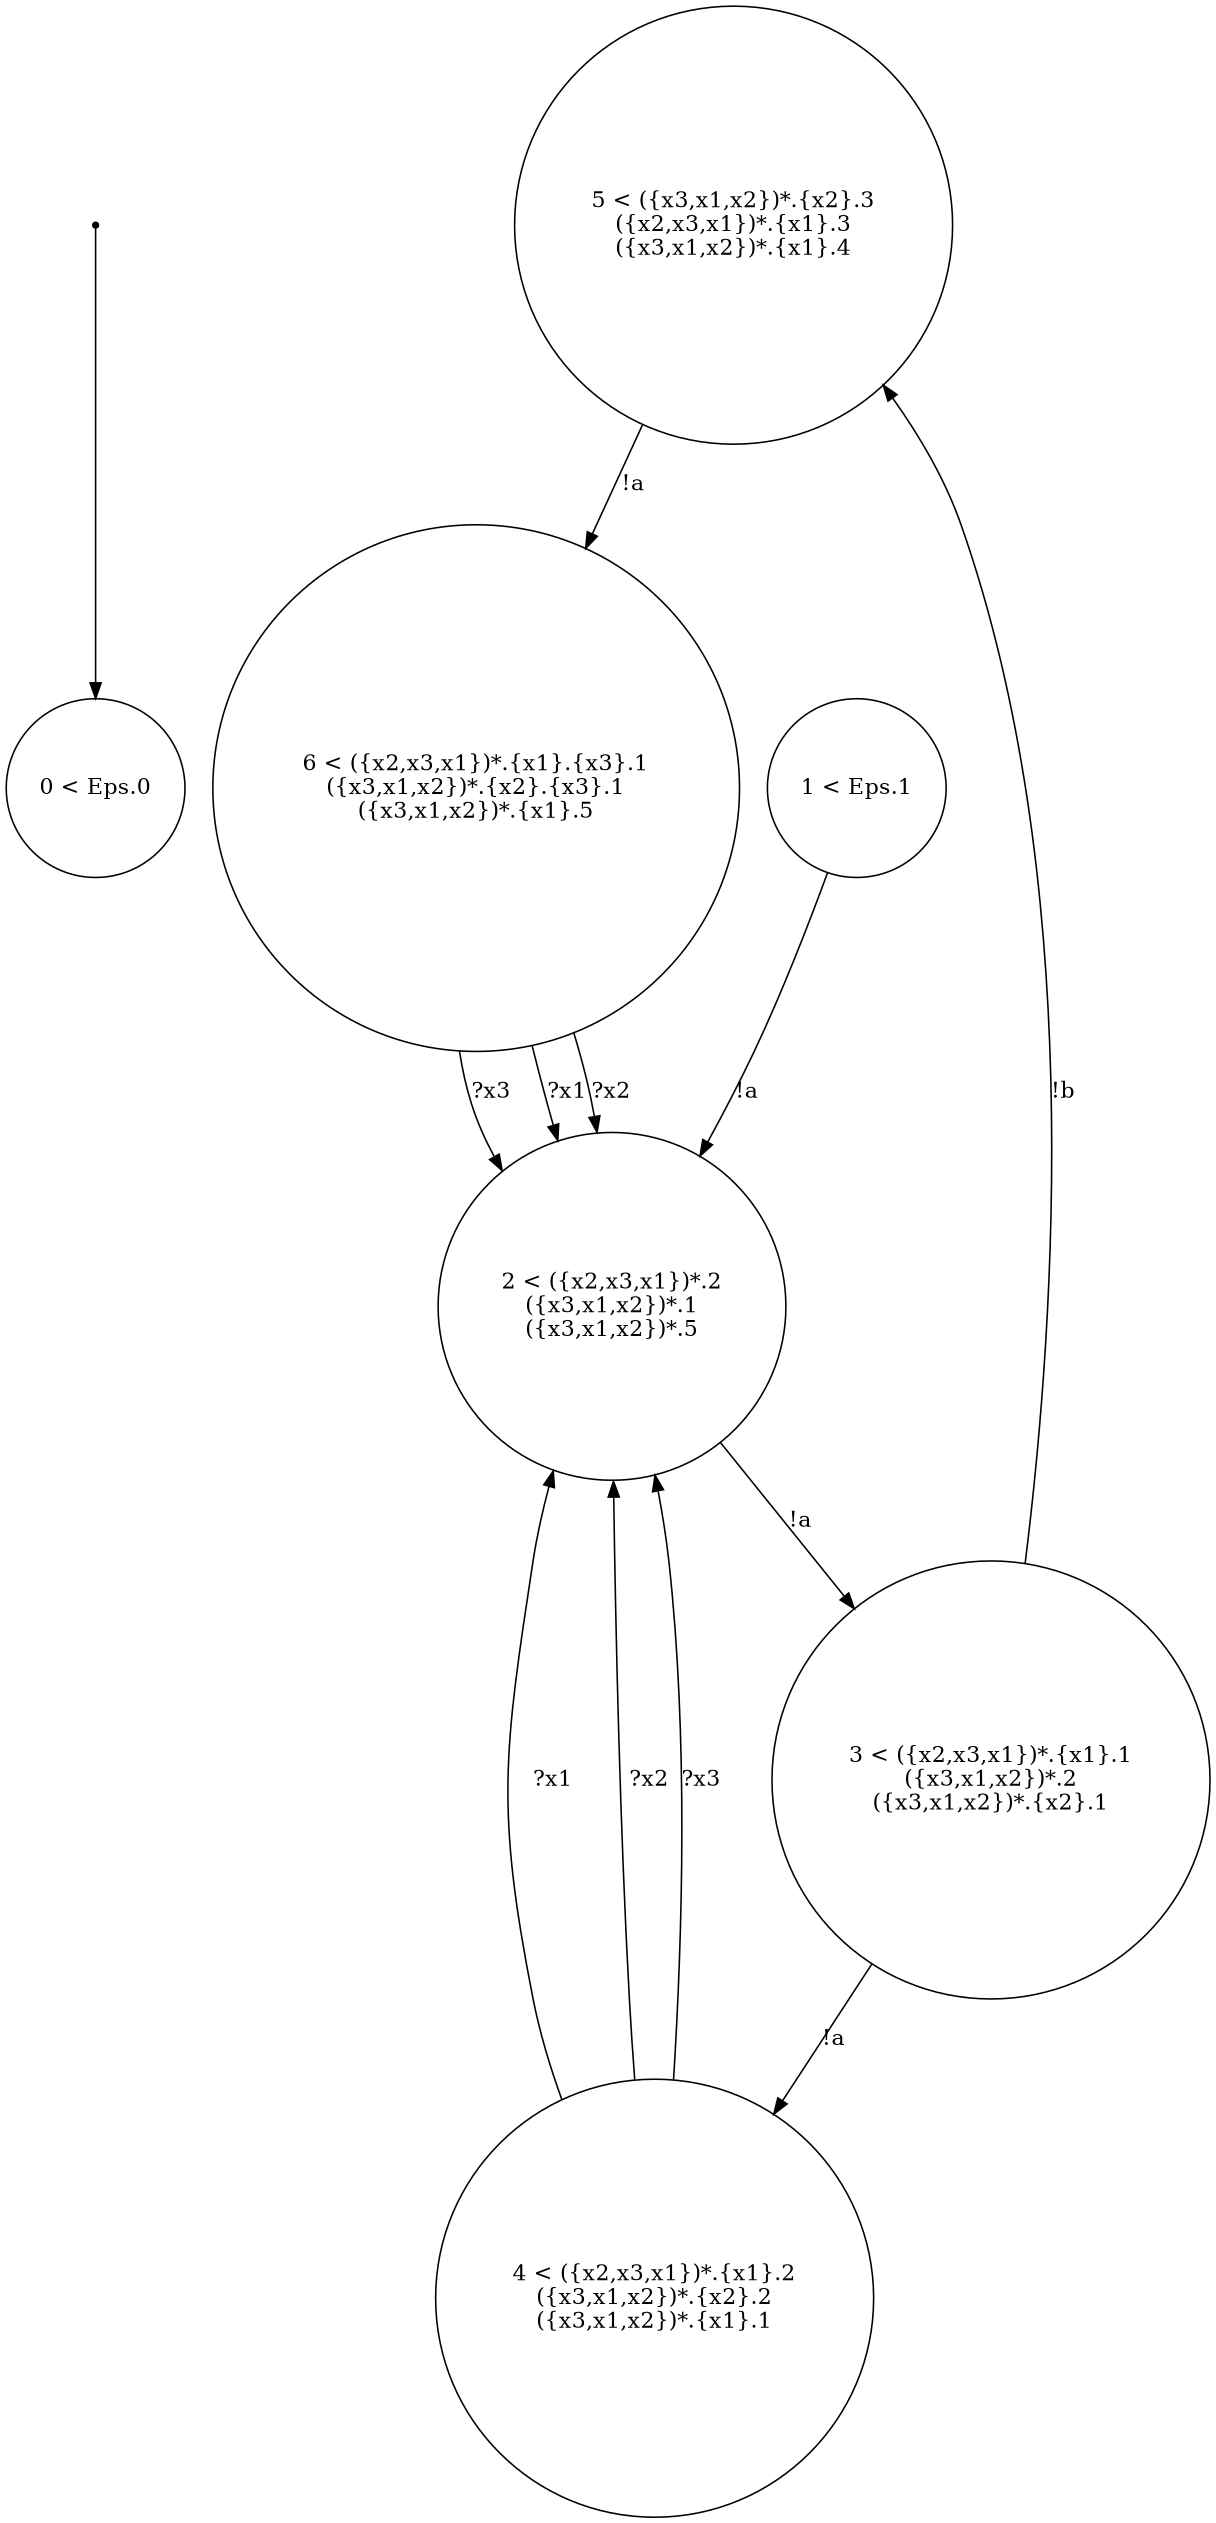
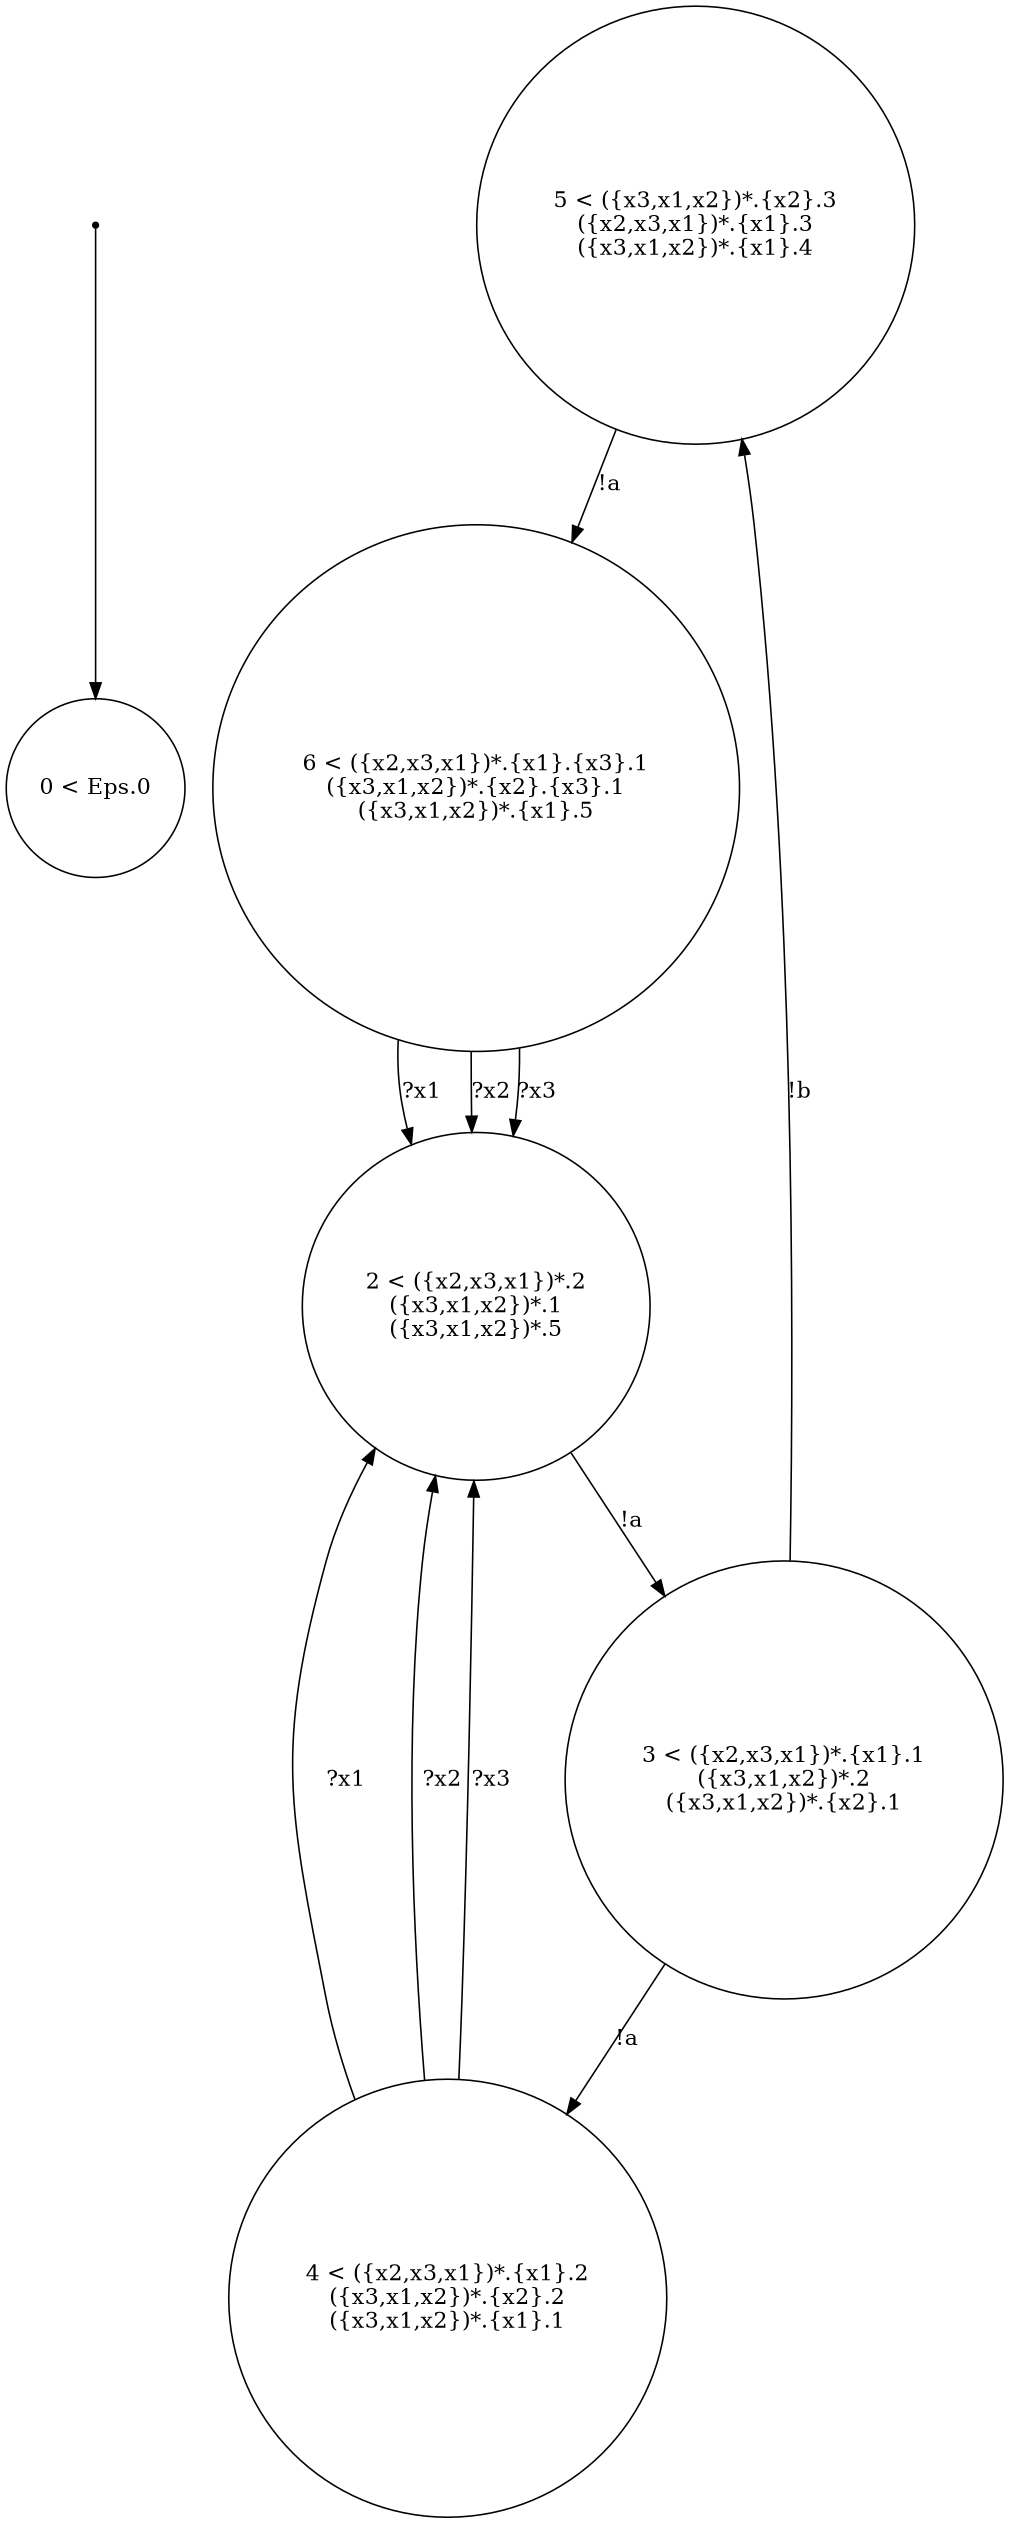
node "1 < Eps.1": removed
